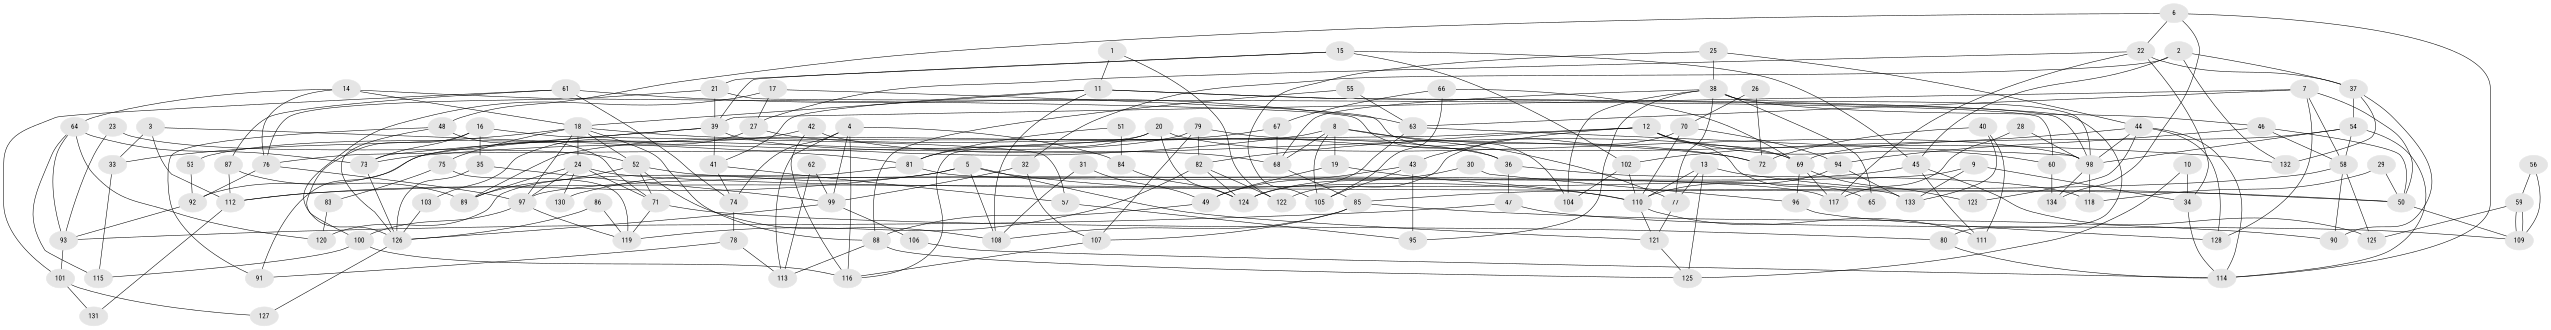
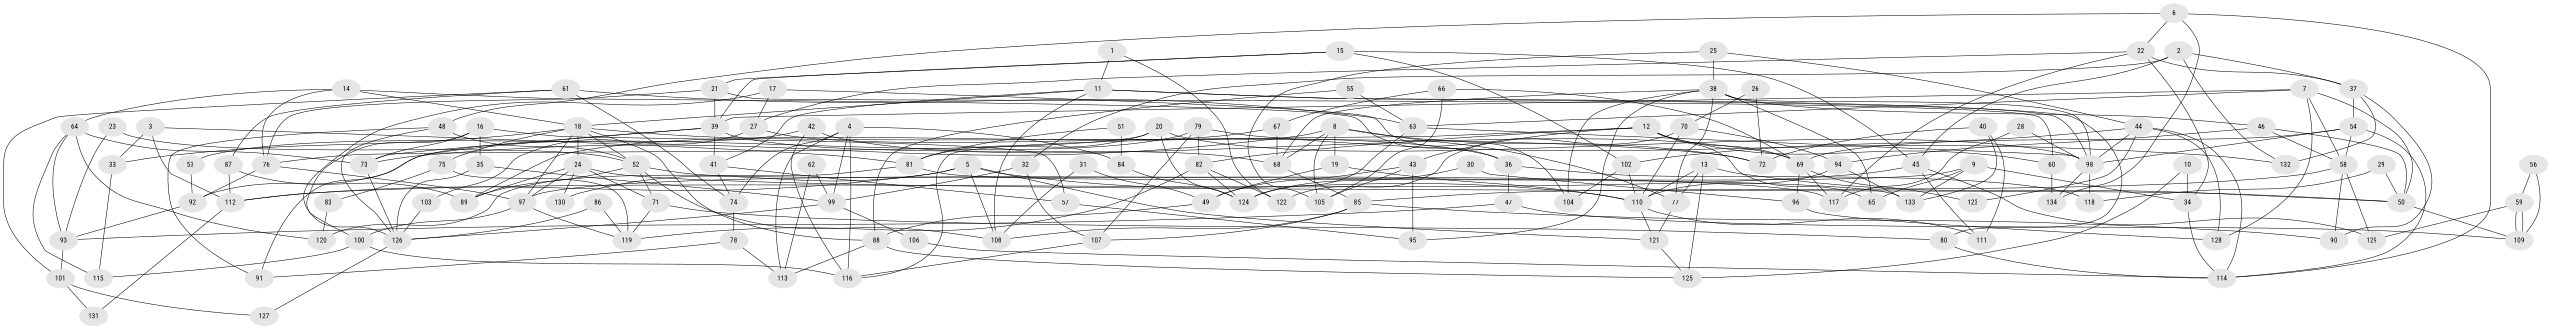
edge "48" -- "71": now "48" -- "52"
edge "9" -- "65": added
